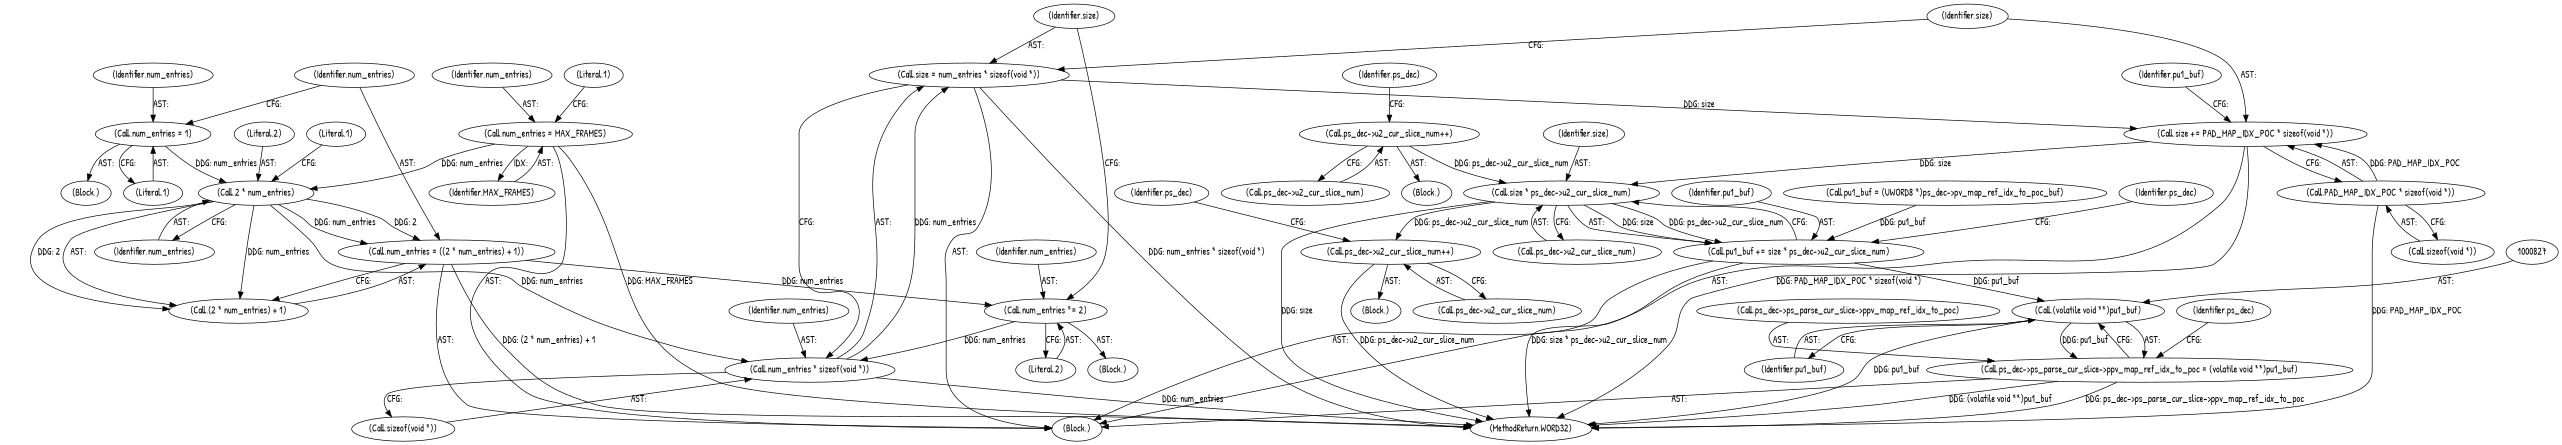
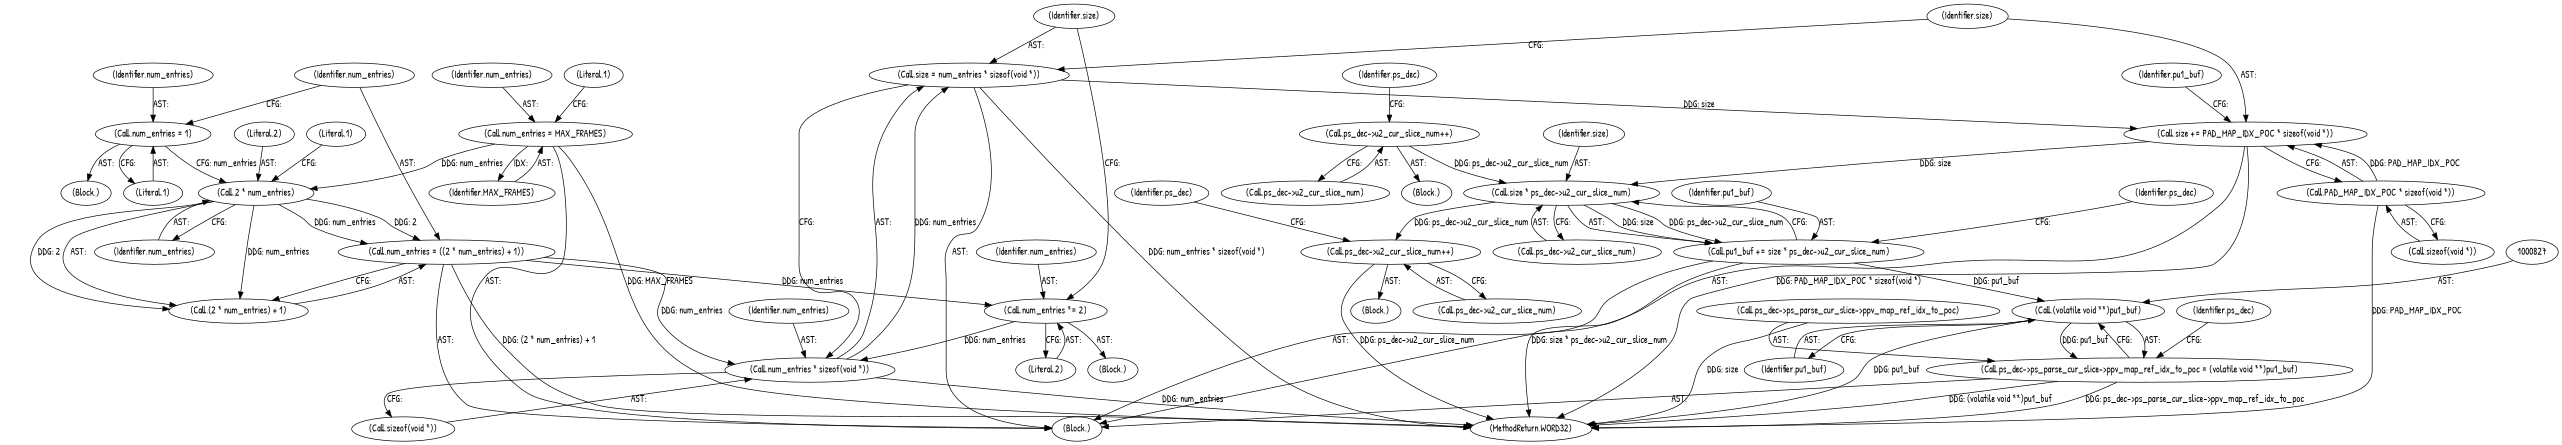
edge "(Call,num_entries = 1)" -> "(Call,2 * num_entries)": label "DDG: num_entries" -> "CFG: num_entries"
node "(Call,pu1_buf = (UWORD8 *)ps_dec->pv_map_ref_idx_to_poc_buf)": removed
edge "(Call,2 * num_entries)" -> "(Call,num_entries * sizeof(void *))": now "(Call,num_entries = ((2 * num_entries) + 1))" -> "(Call,num_entries * sizeof(void *))"
edge "(Call,size * ps_dec->u2_cur_slice_num)" -> "(MethodReturn,WORD32)": now "(Call,ps_dec->ps_parse_cur_slice->ppv_map_ref_idx_to_poc)" -> "(MethodReturn,WORD32)"
